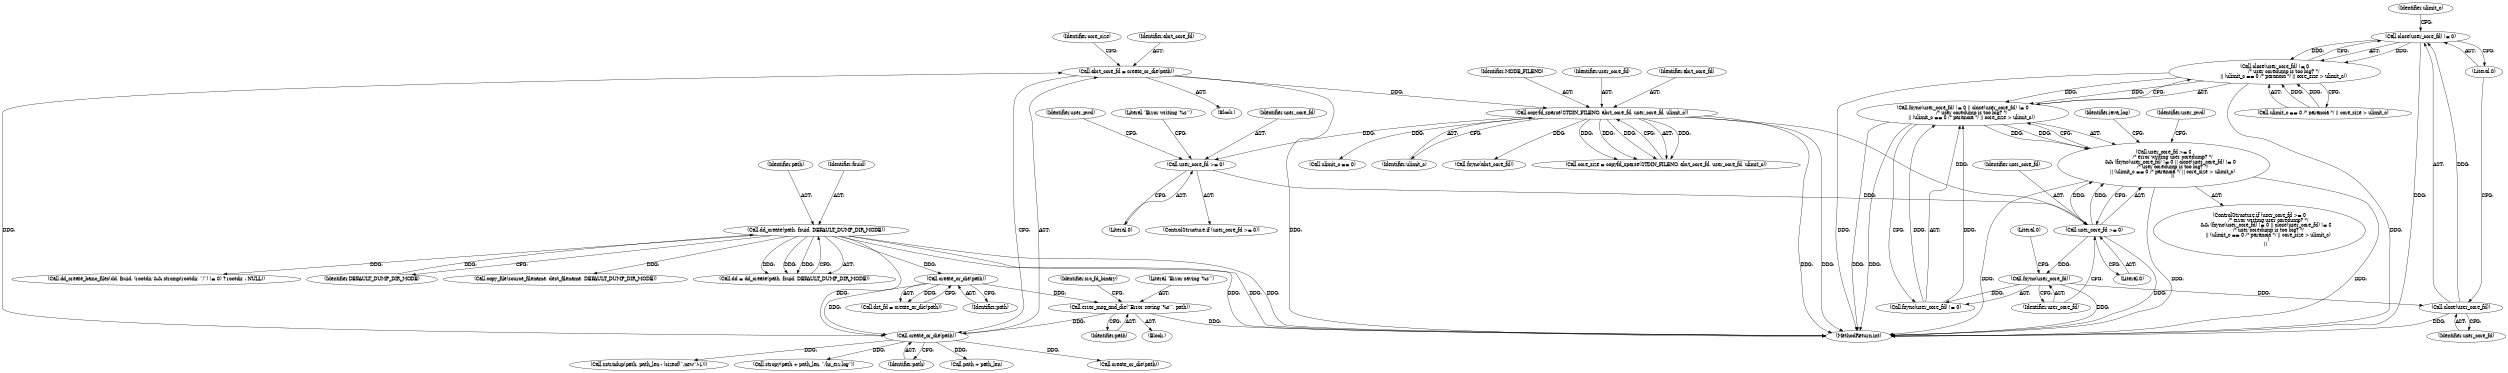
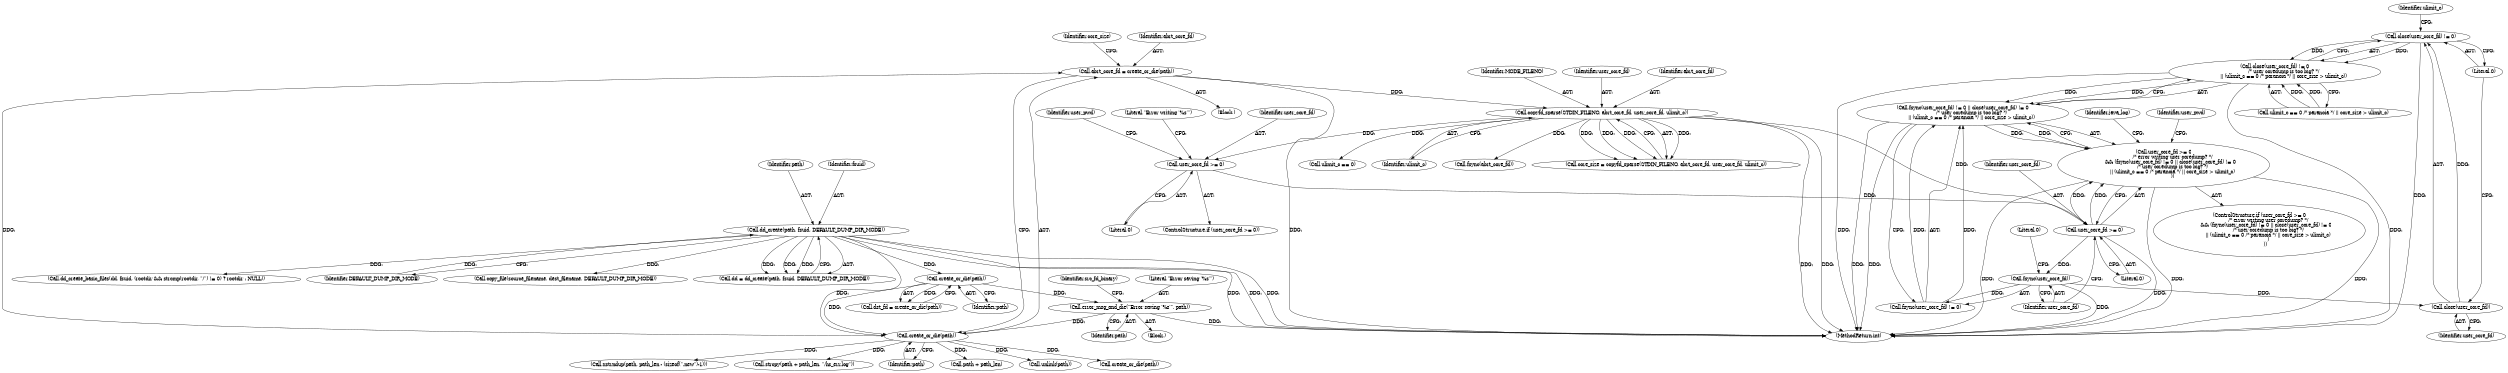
edge "(Call,close(user_core_fd))" -> "(MethodReturn,int)": removed, label "DDG:"
node "(Call,unlink(path))": added
